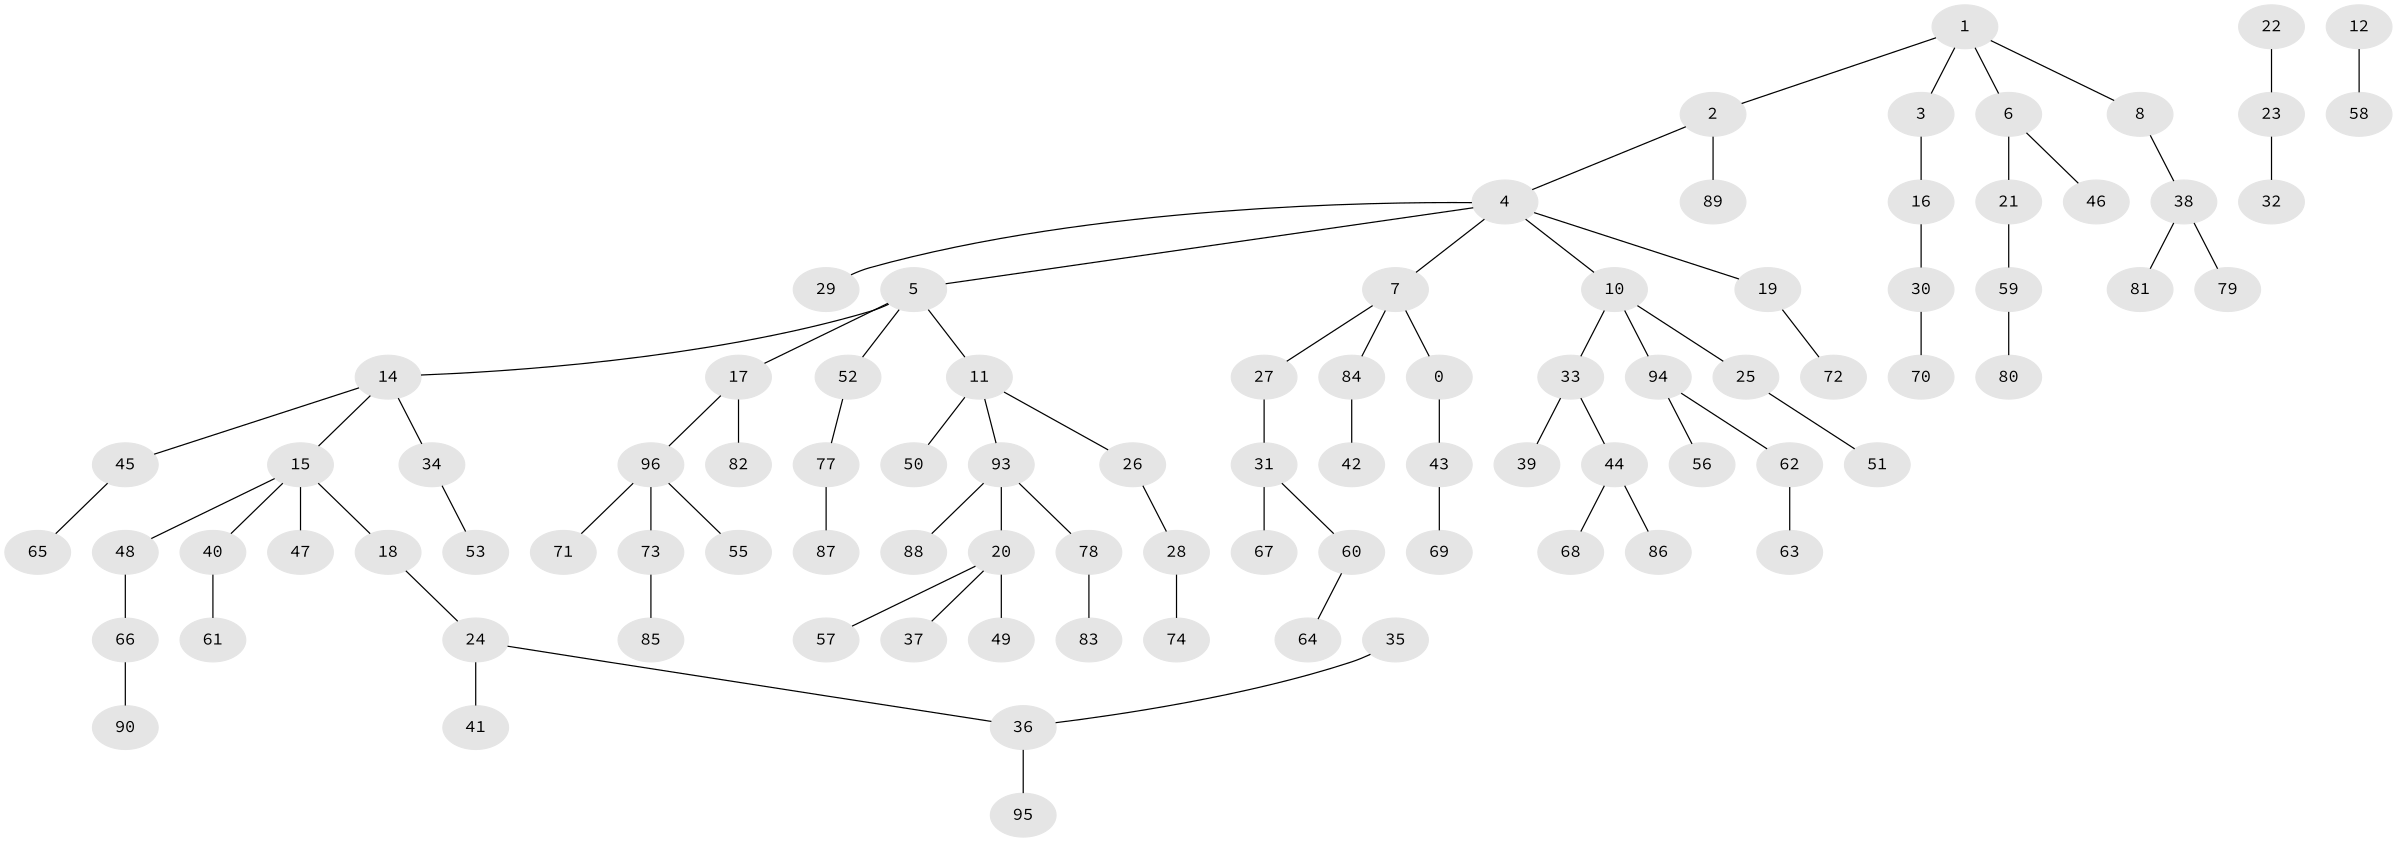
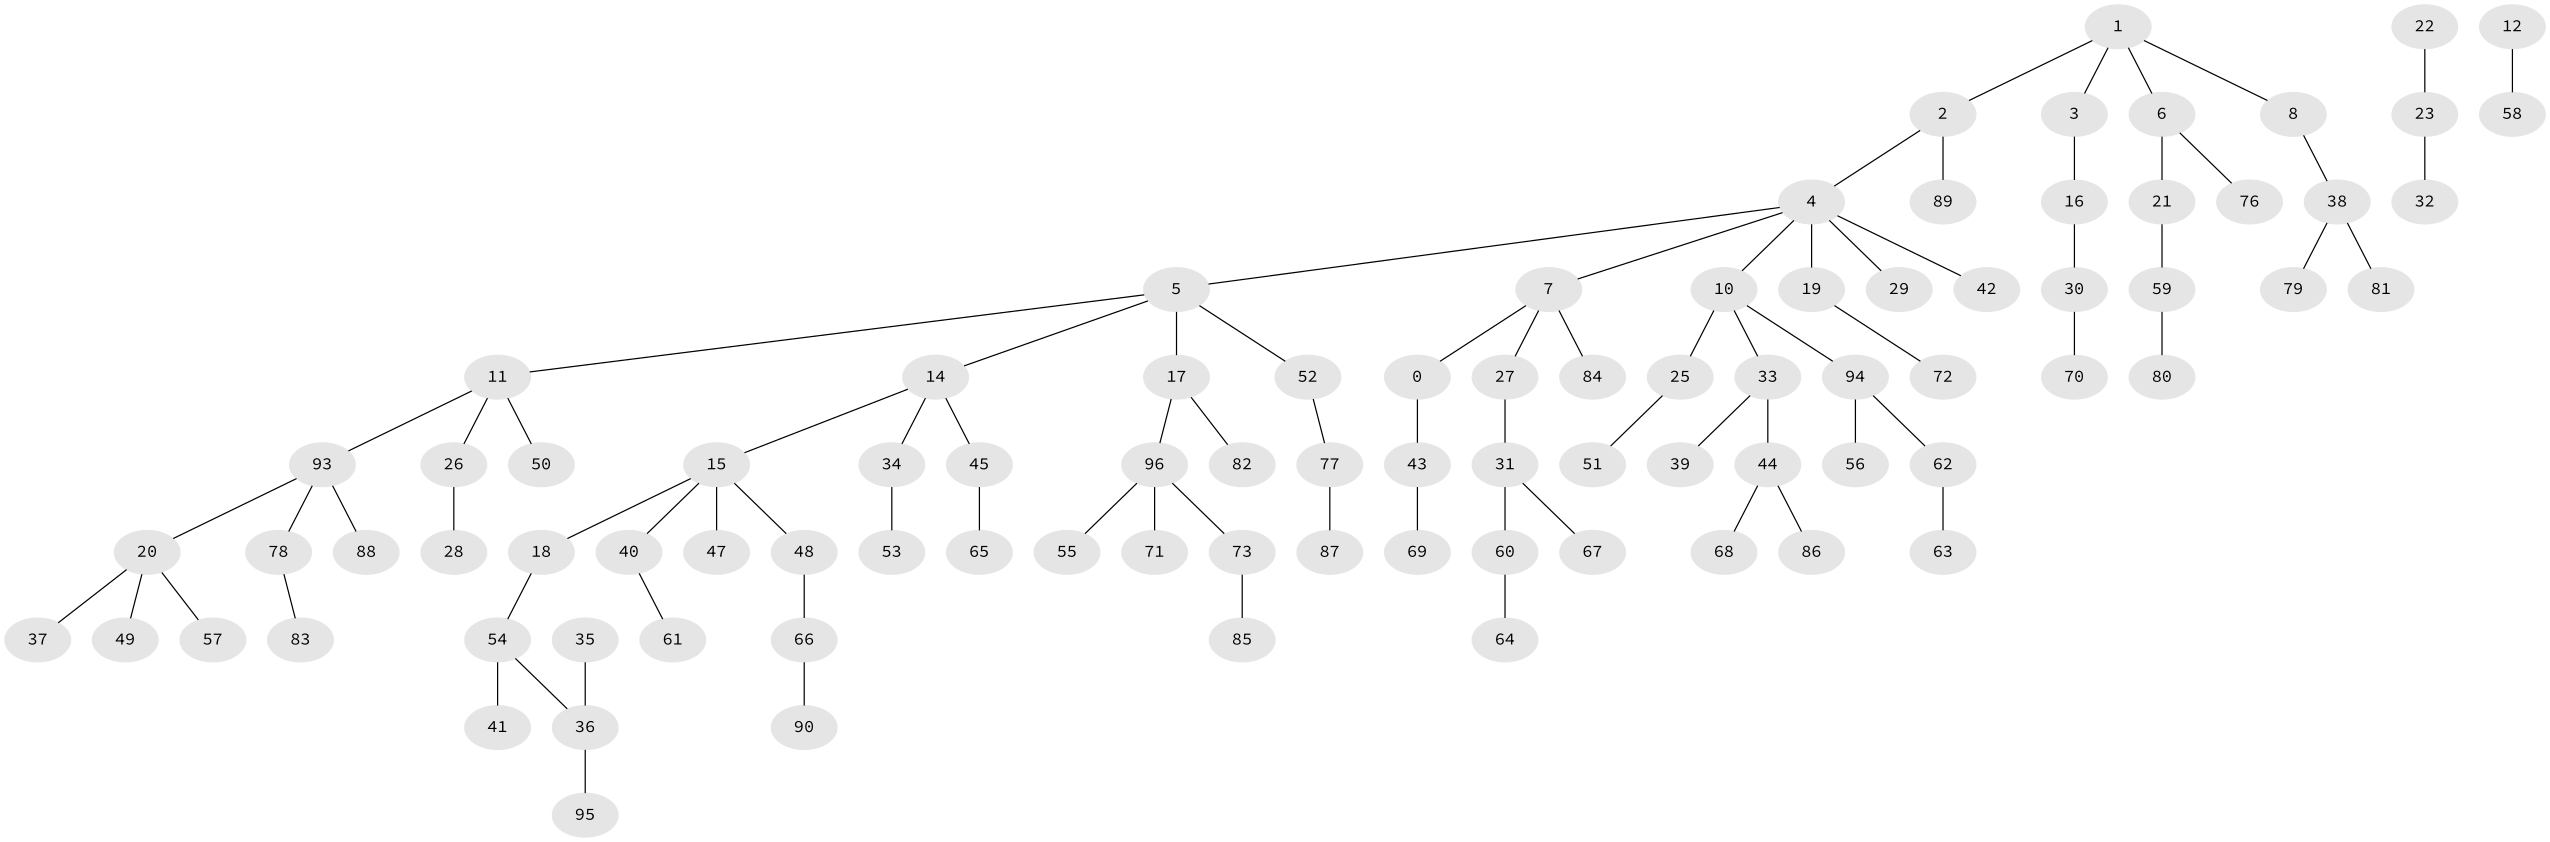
node "46": label "46" -> "76"
edge "84" -- "42": now "4" -- "42"
node "24": label "24" -> "54"
node "74": removed
